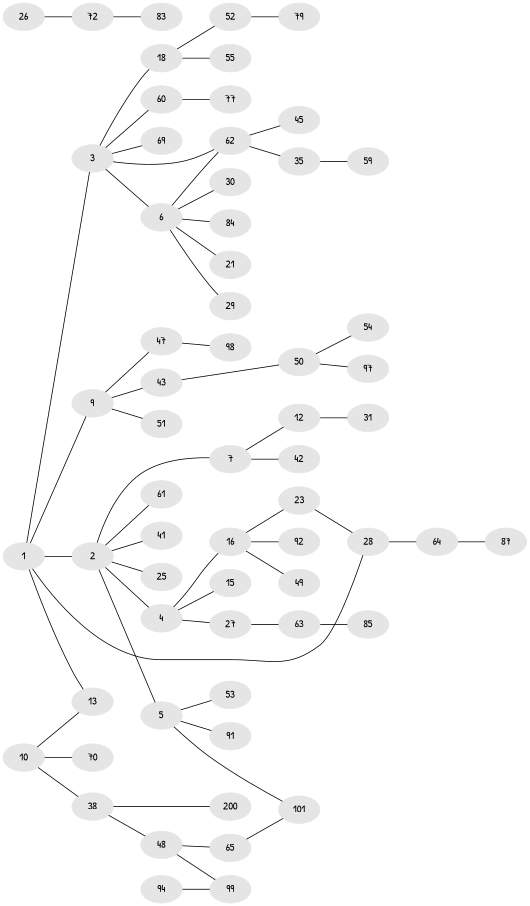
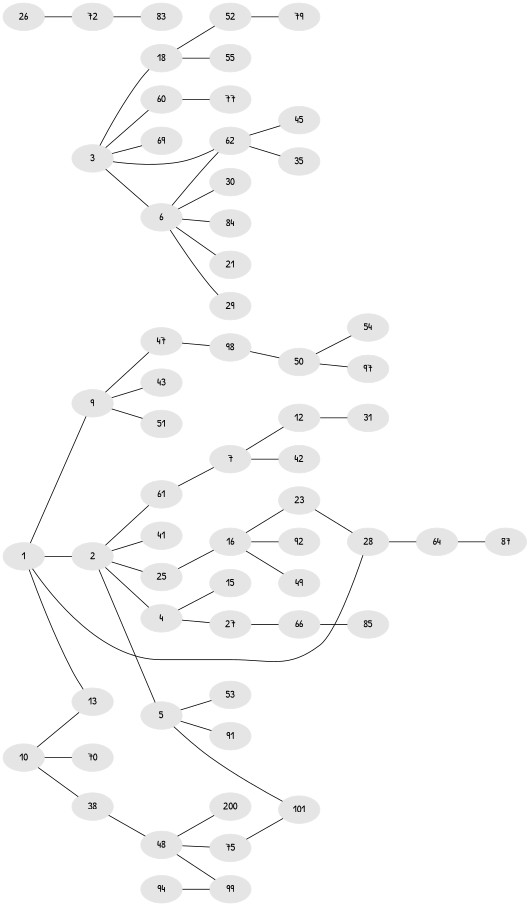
node "59": removed
edge "3" -- "1": removed
edge "50" -- "43": now "50" -- "98"
edge "7" -- "2": now "7" -- "61"
edge "16" -- "4": now "16" -- "25"
node "63": label "63" -> "66"
edge "38" -- "200": now "48" -- "200"
node "65": label "65" -> "75"
